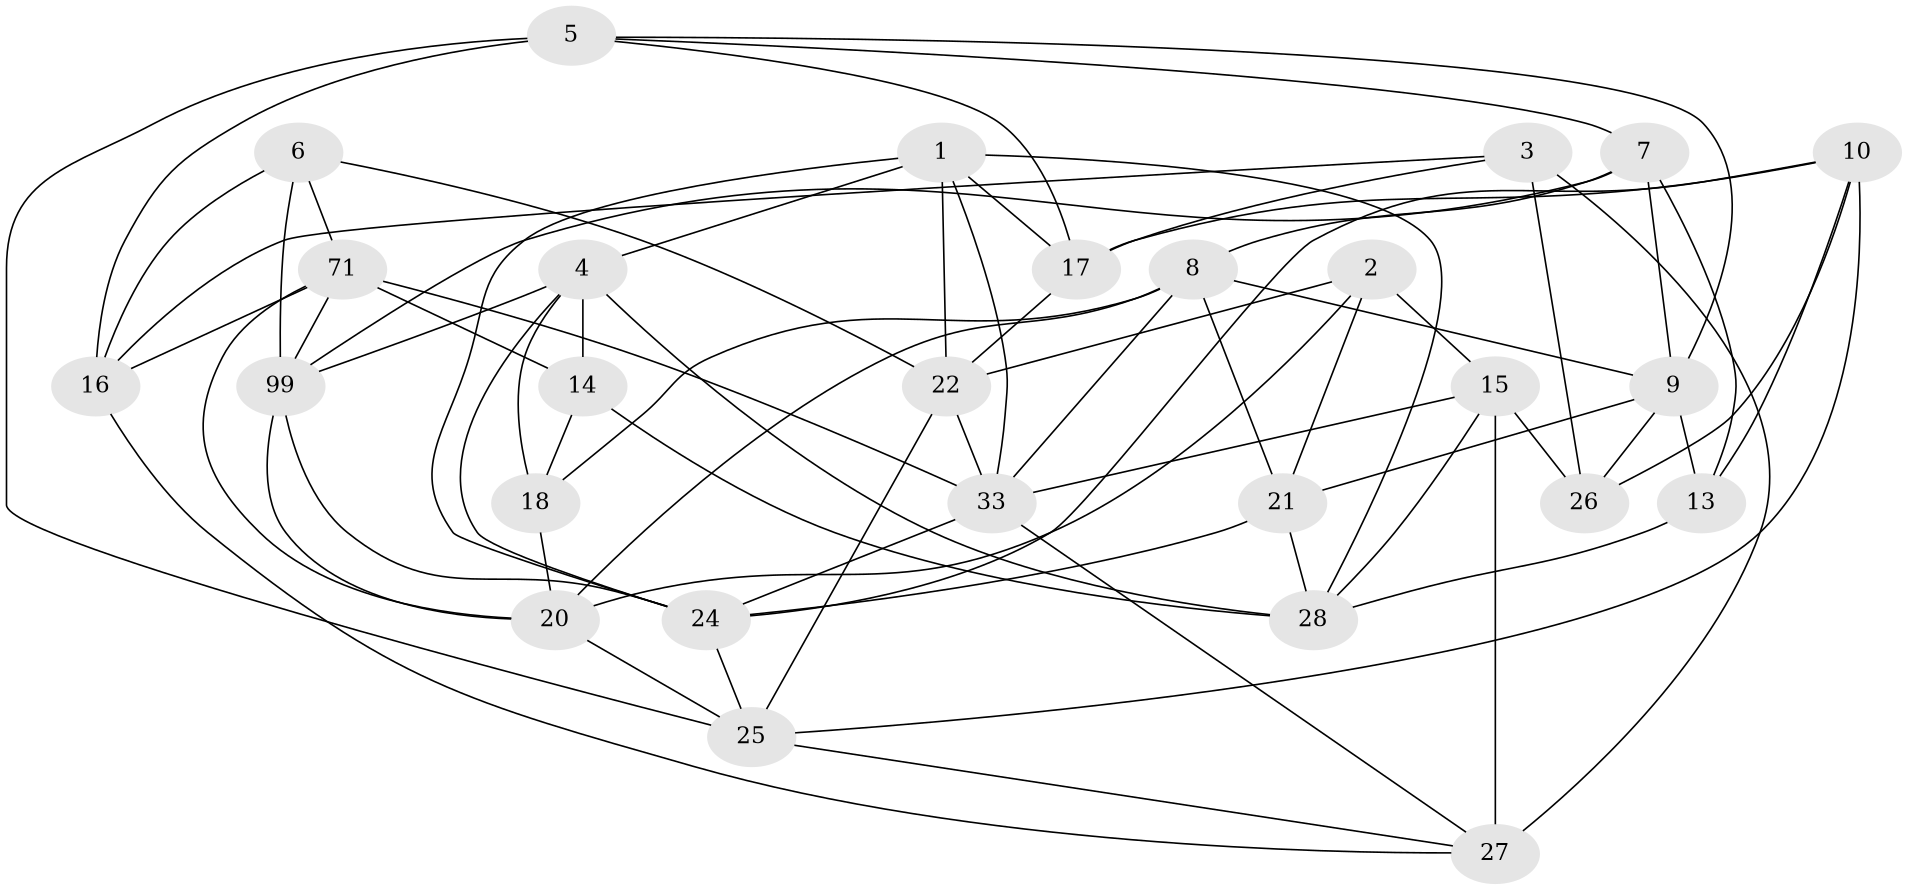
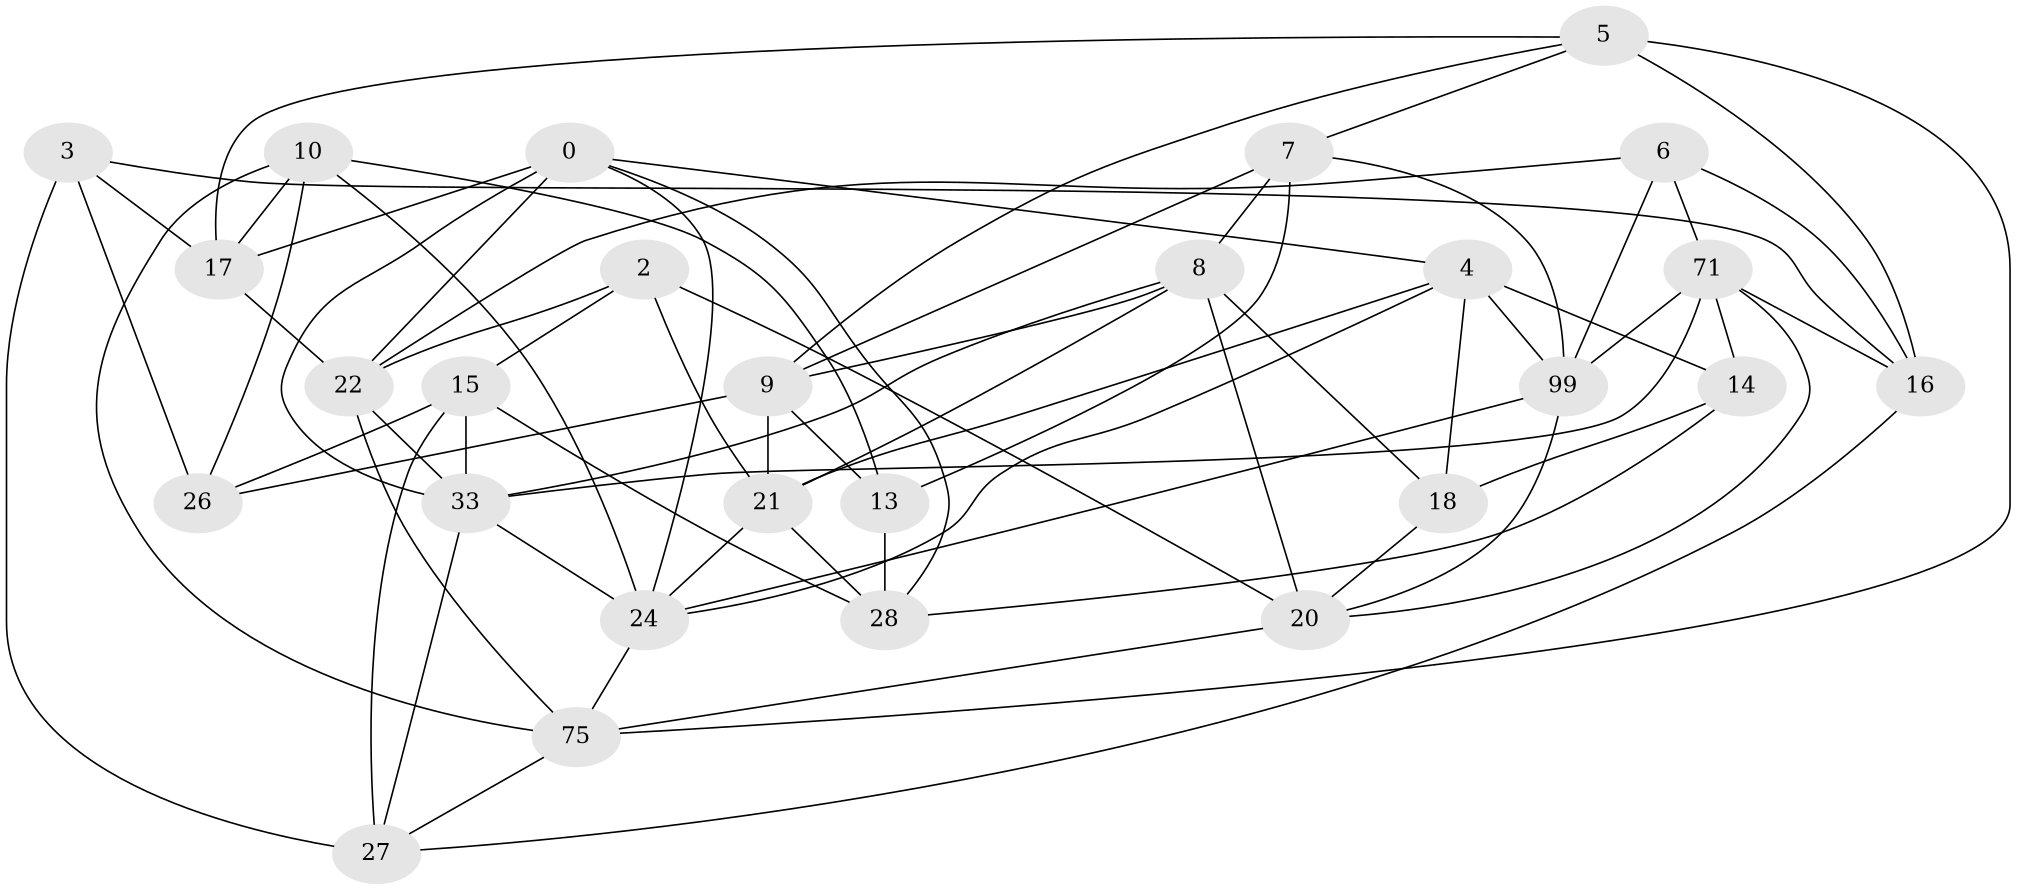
node "1": label "1" -> "0"
edge "4" -- "28": now "4" -- "21"
node "25": label "25" -> "75"
